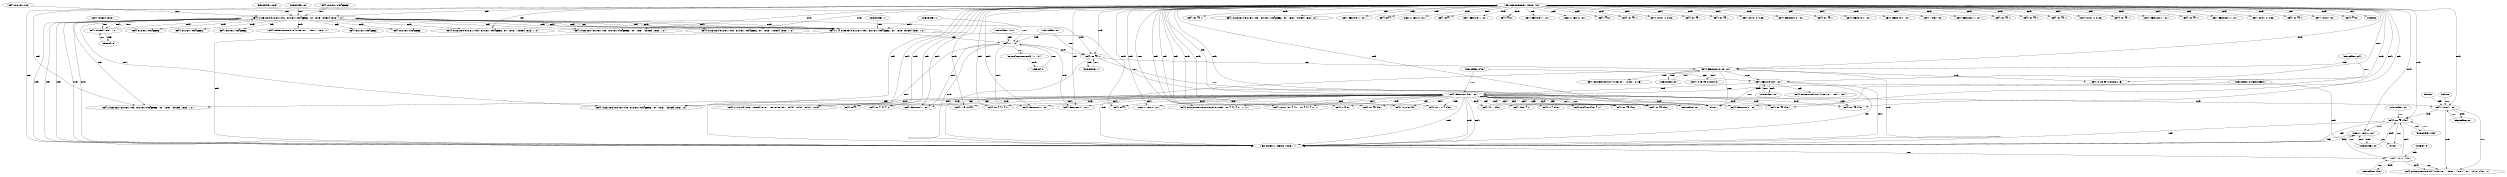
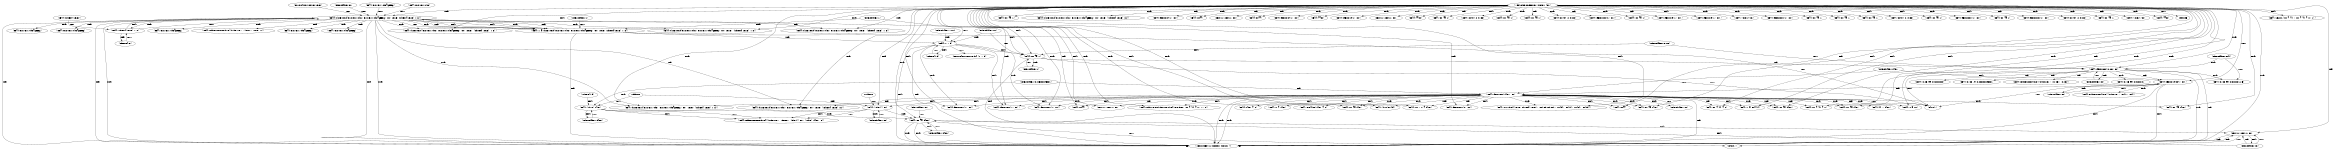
node "(Identifier,name)": label "(Identifier,name)" -> "(ControlStructure,name)"
edge "(MethodParameterIn,u_char *cp)" -> "(Call,GETSHORT(dlen, cp))": removed, label "DDG:"
node "(Identifier,type)": added
edge "(MethodParameterIn,u_char *cp)" -> "(Call,add_next_index_stringl(entries, cp + ll + 1, n, 1))": label "AST: " -> "DDG: "
edge "(ControlStructure,if (n < 0))" -> "(Literal,0)": now "(Call,n < 0)" -> "(Literal,0)"
node "(Call,type == DNS_T_PTR)": added
node "(Call,type != type_to_fetch)": added
edge "(Call,GETSHORT(dlen, cp))" -> "(Call,memcpy(tp + ll , cp + ll + 1, n))": removed, label "DDG:"
edge "(MethodReturn,static u_char *)" -> "(Call,(uint) dlen)": now "1000231" -> "(Call,(uint) dlen)"
